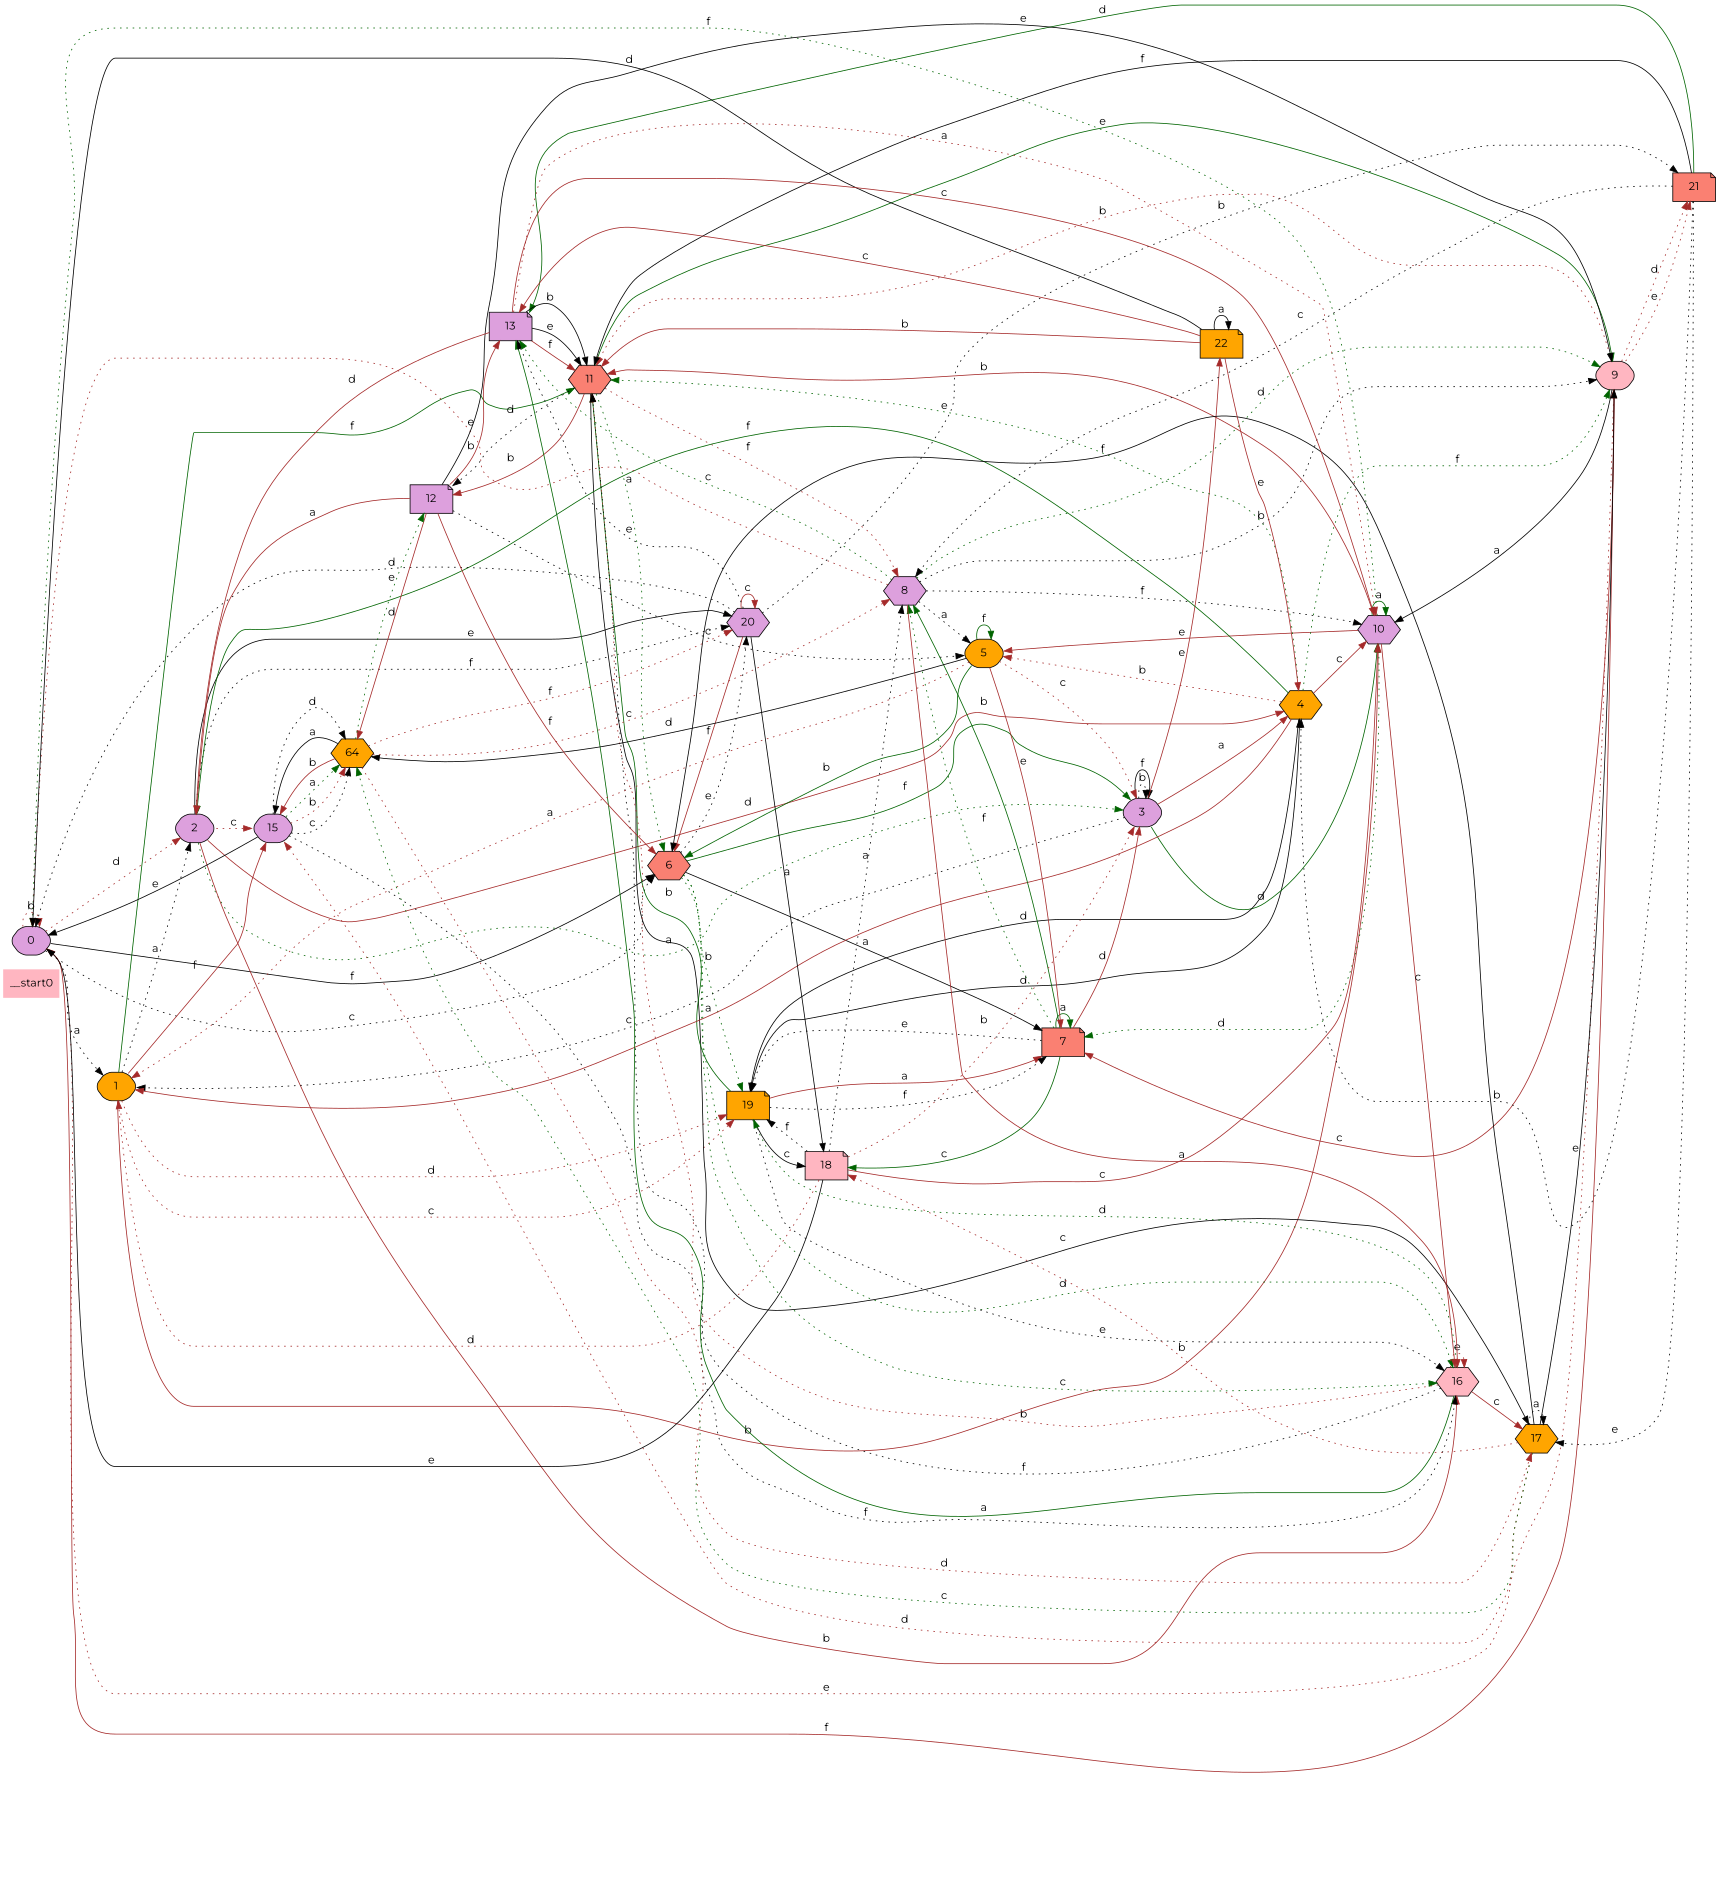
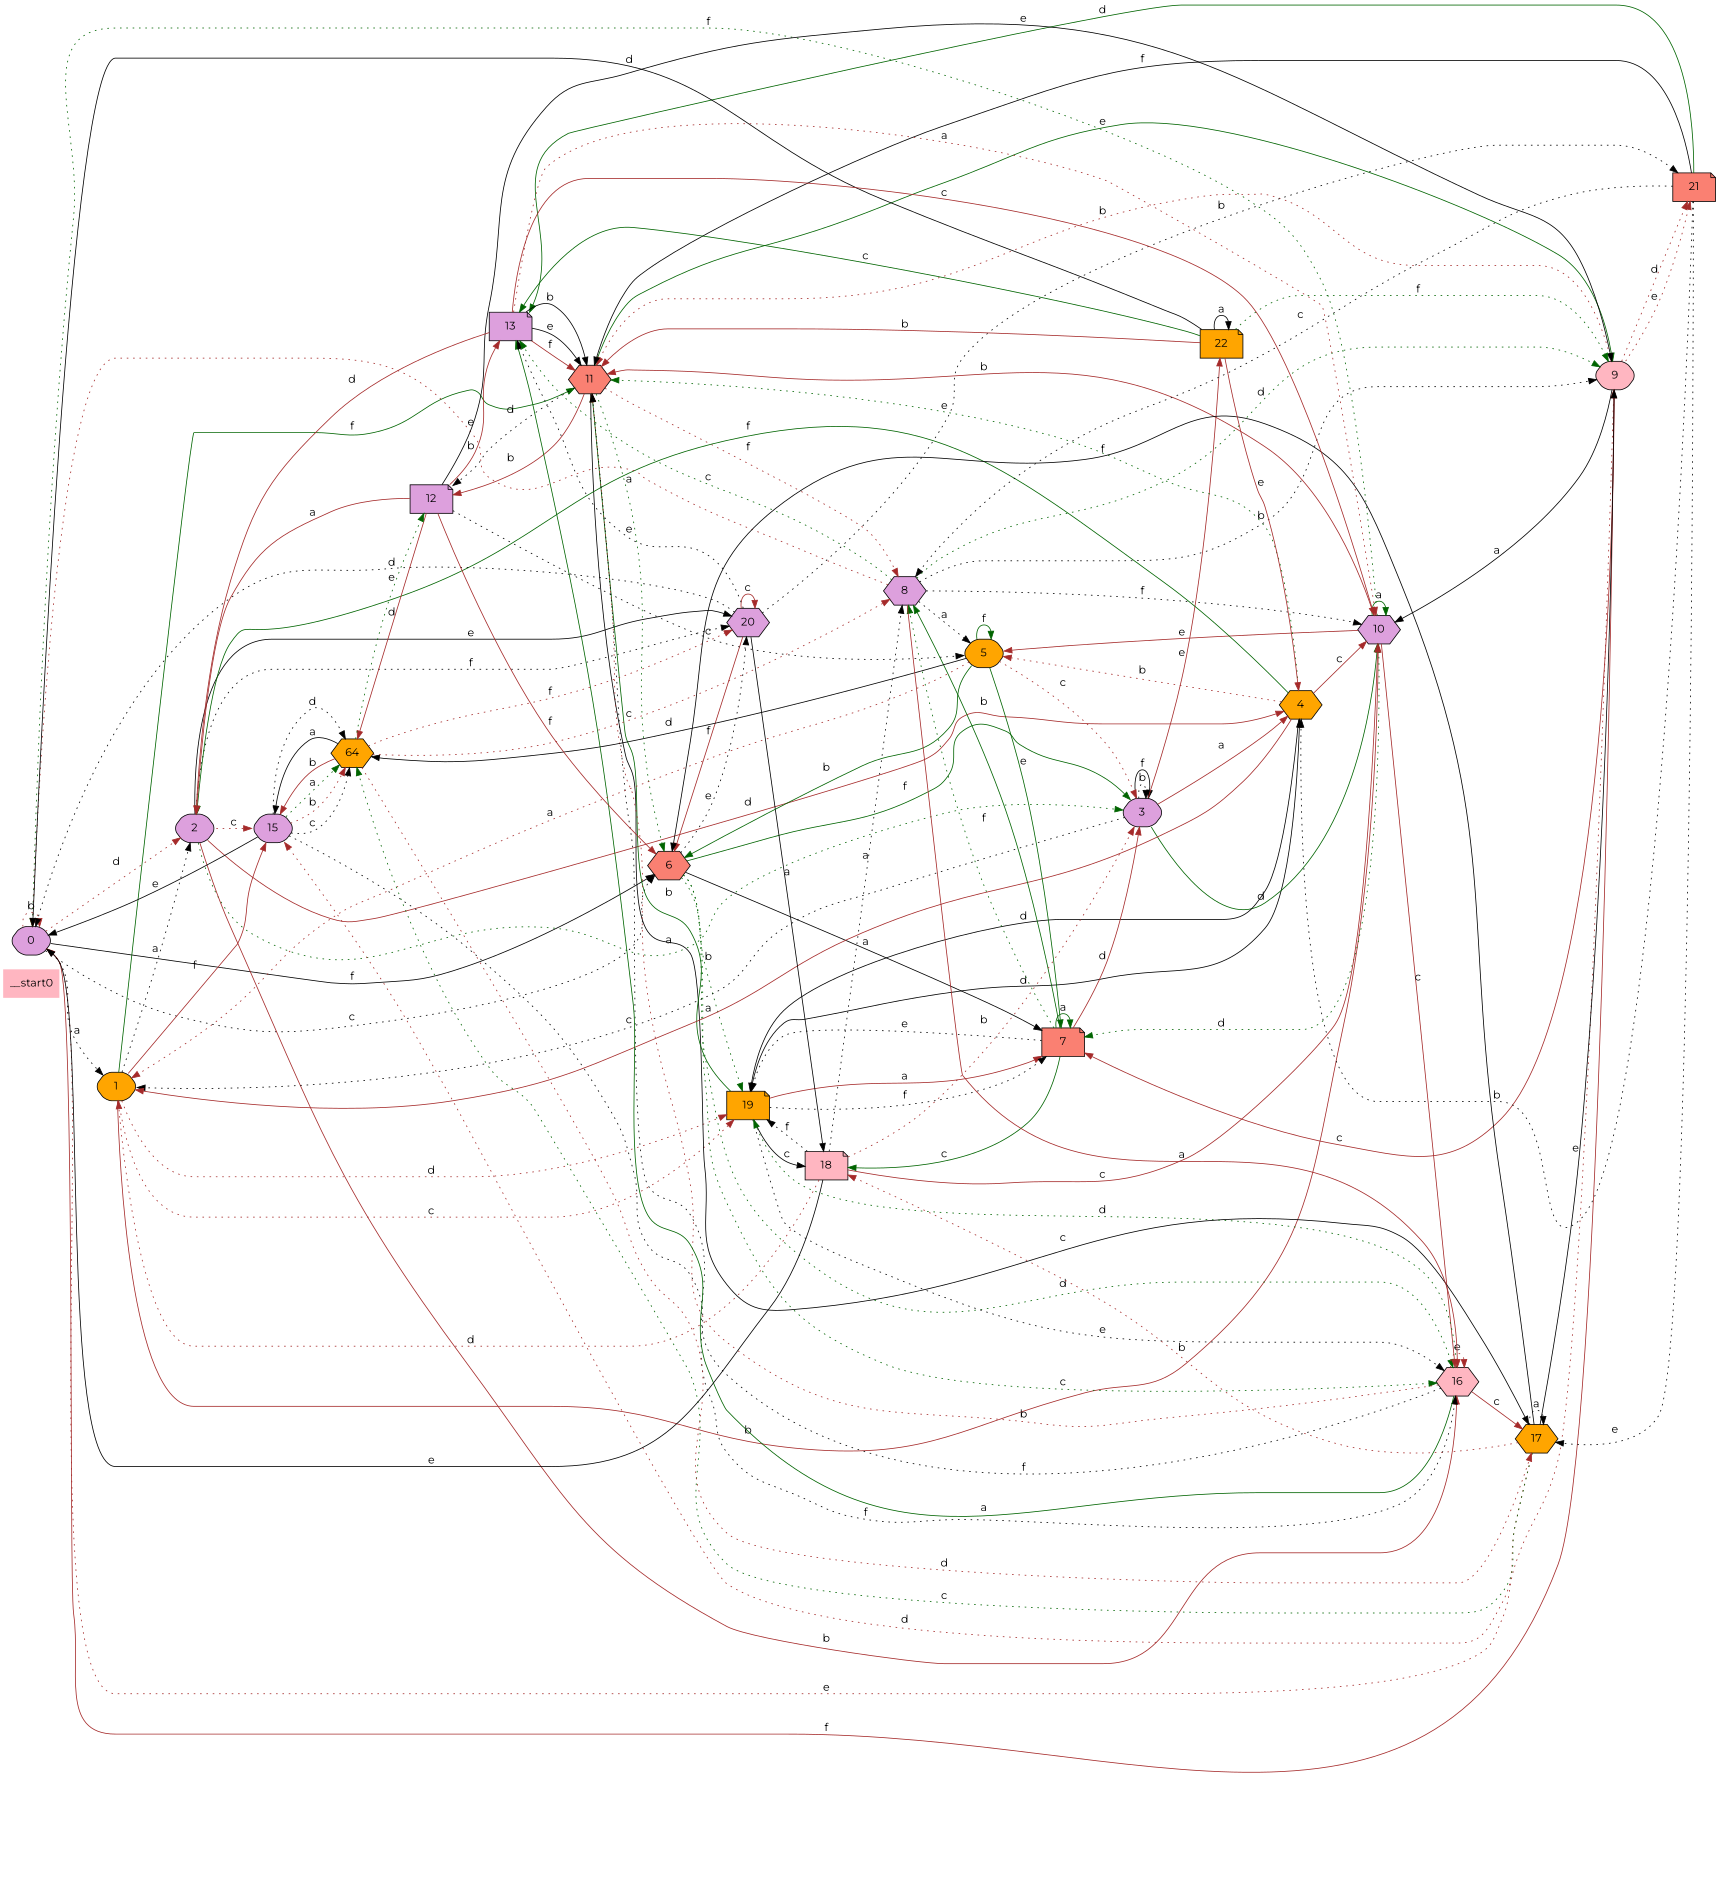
edge "22" -> "13": color brown -> darkgreen
edge "4" -> "9": now "22" -> "9"
edge "5" -> "7": color brown -> darkgreen
